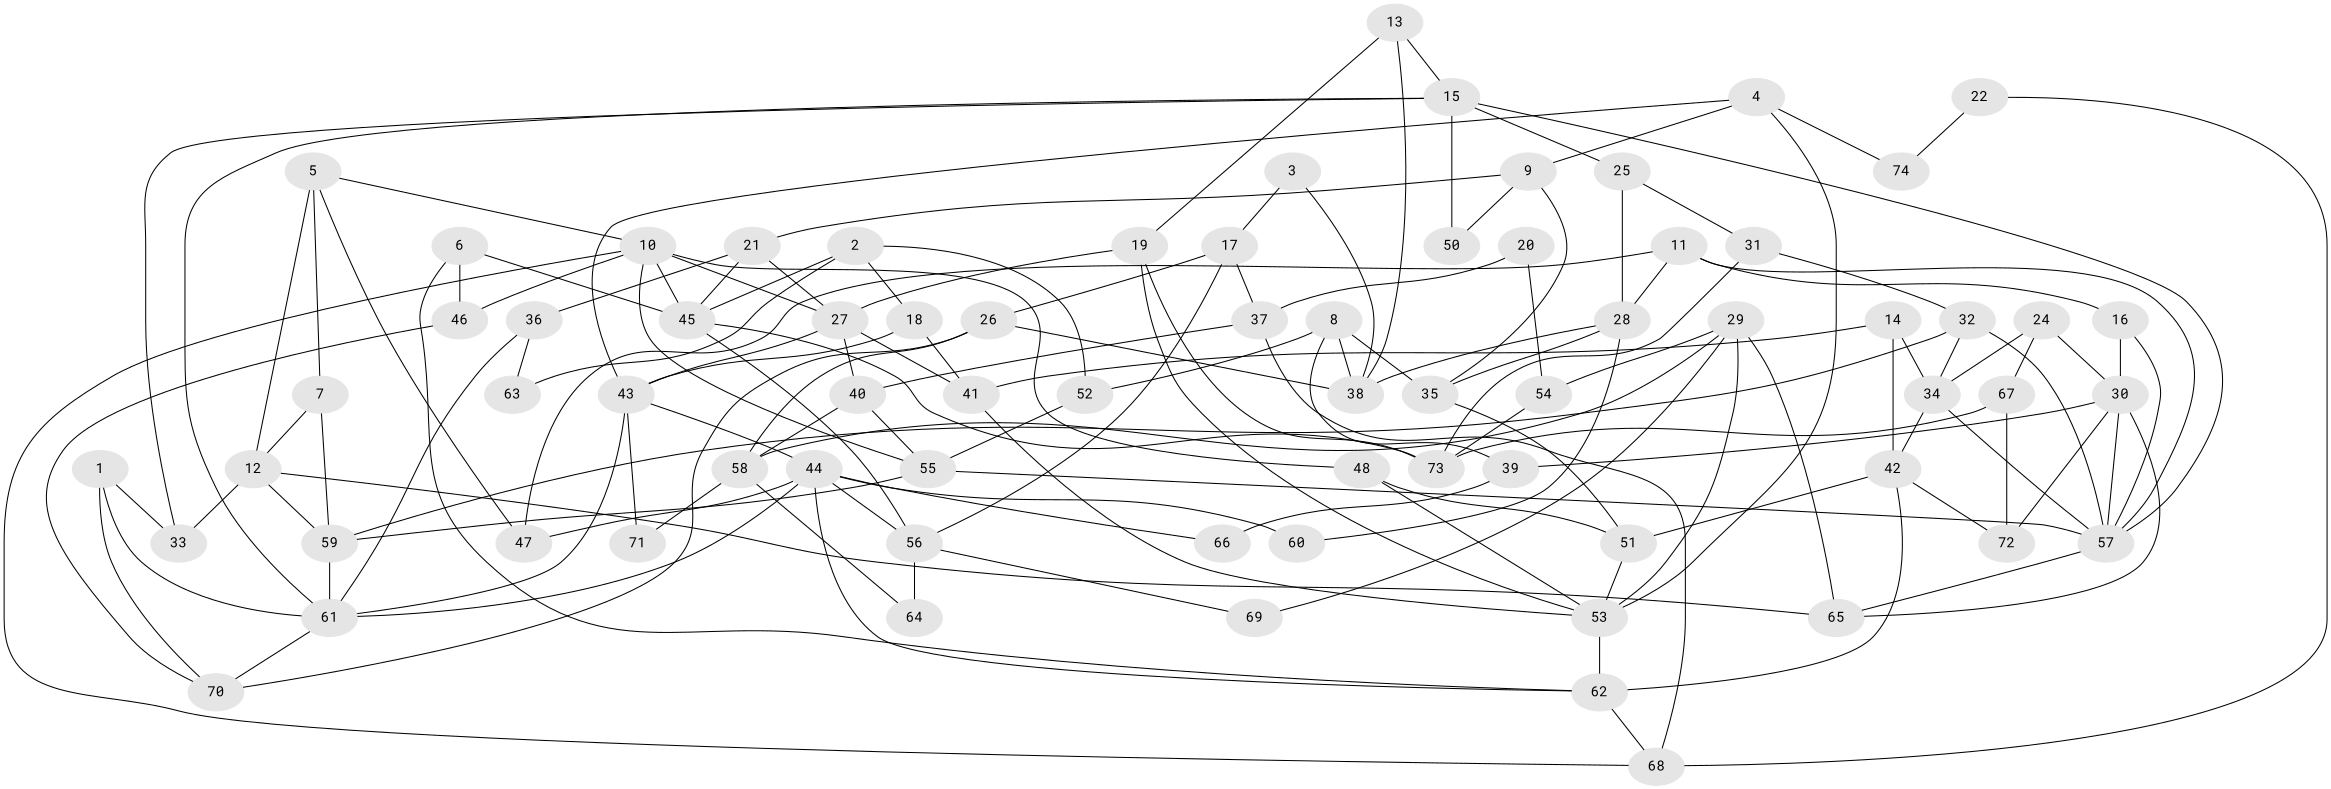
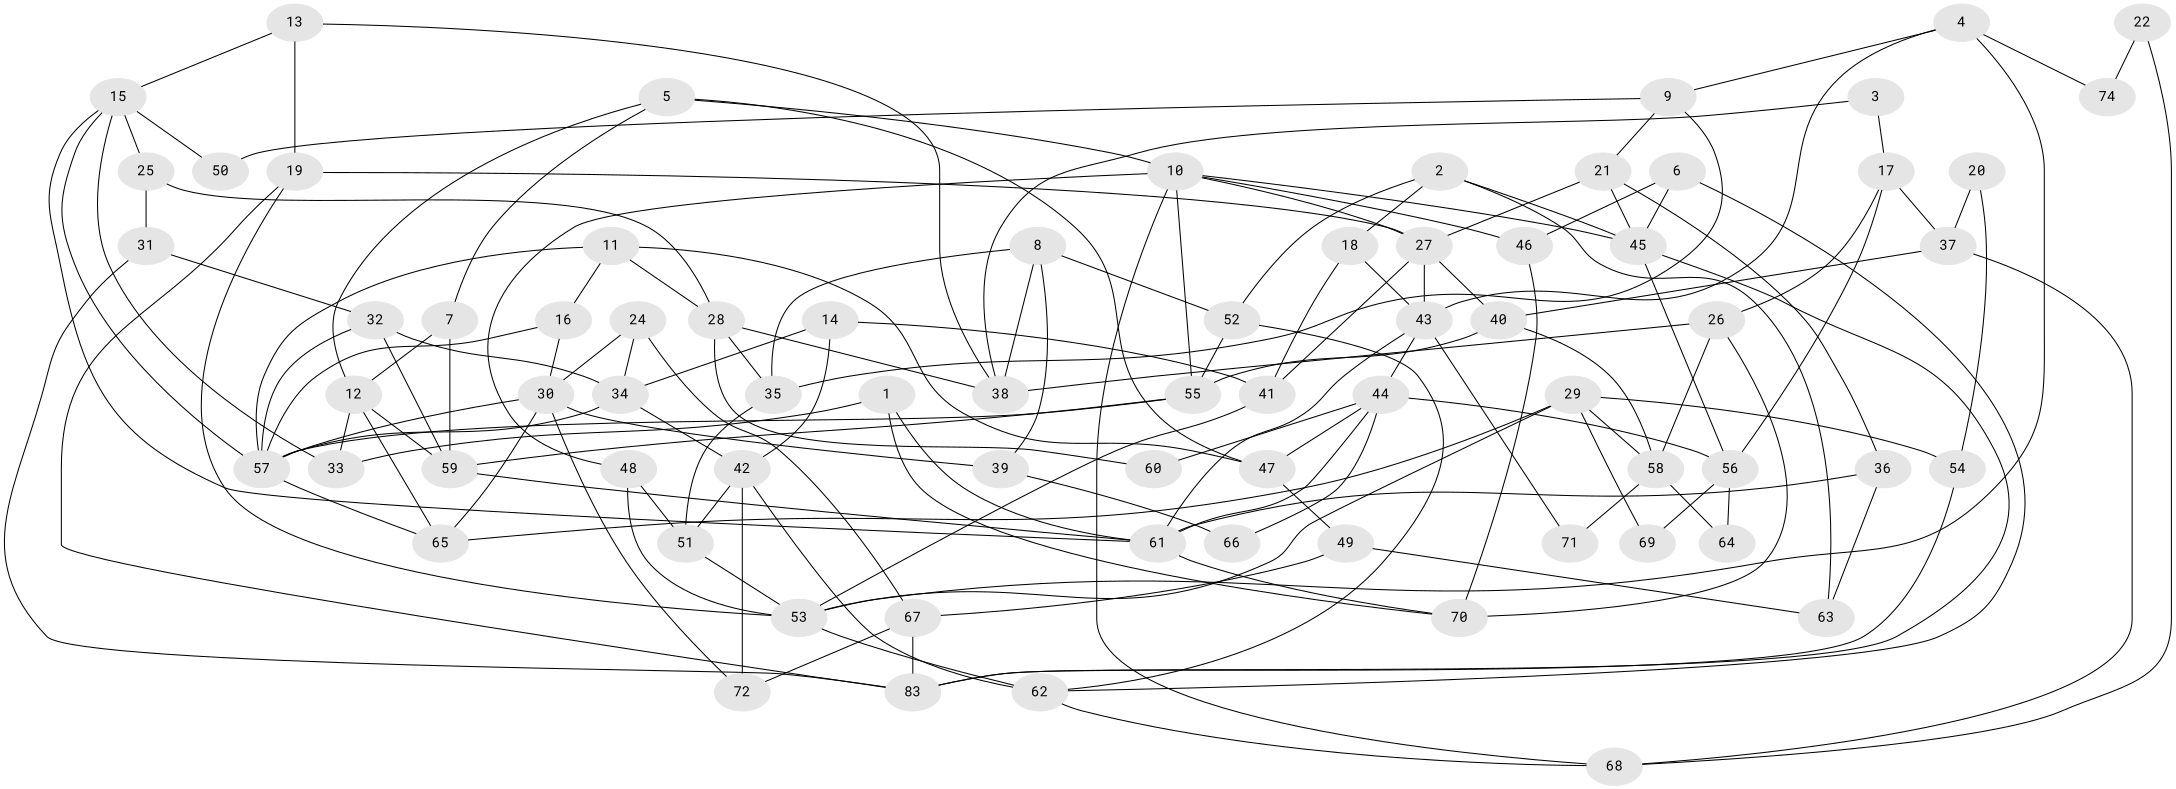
node "73": label "73" -> "83"
node "49": added
edge "44" -- "62": now "52" -- "62"
